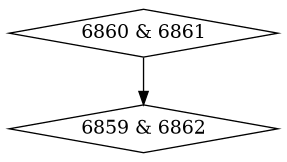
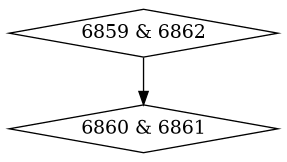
edge "6860 & 6861" -> "6859 & 6862": reversed
